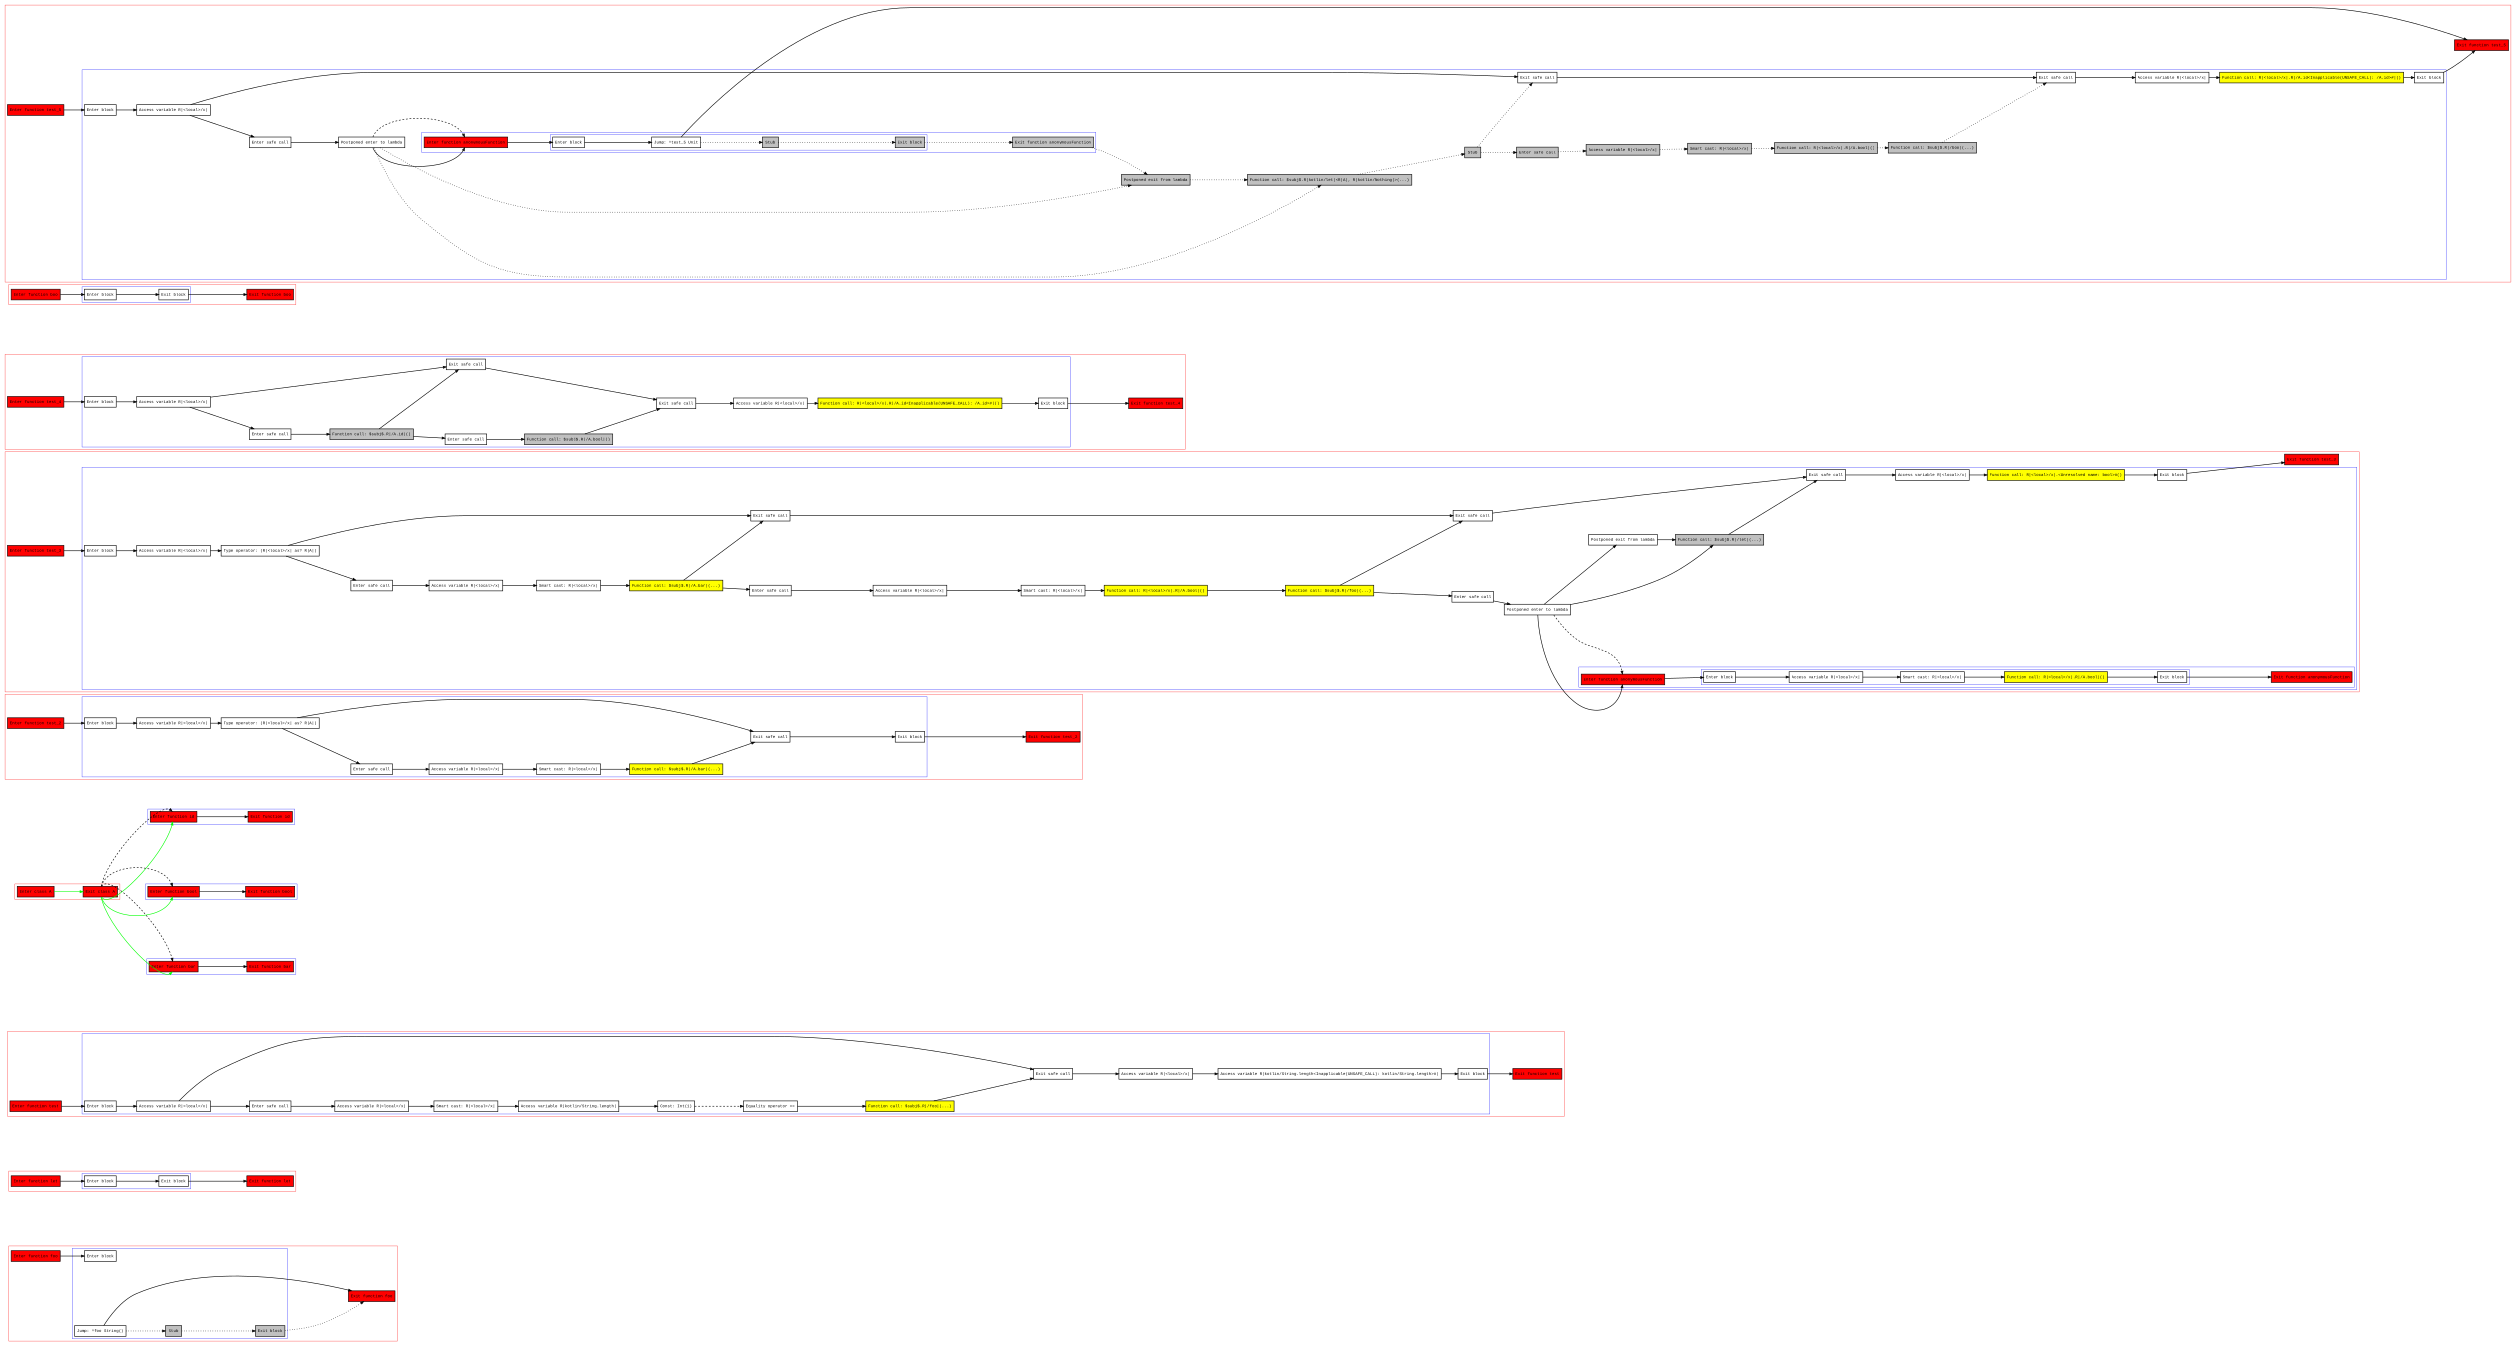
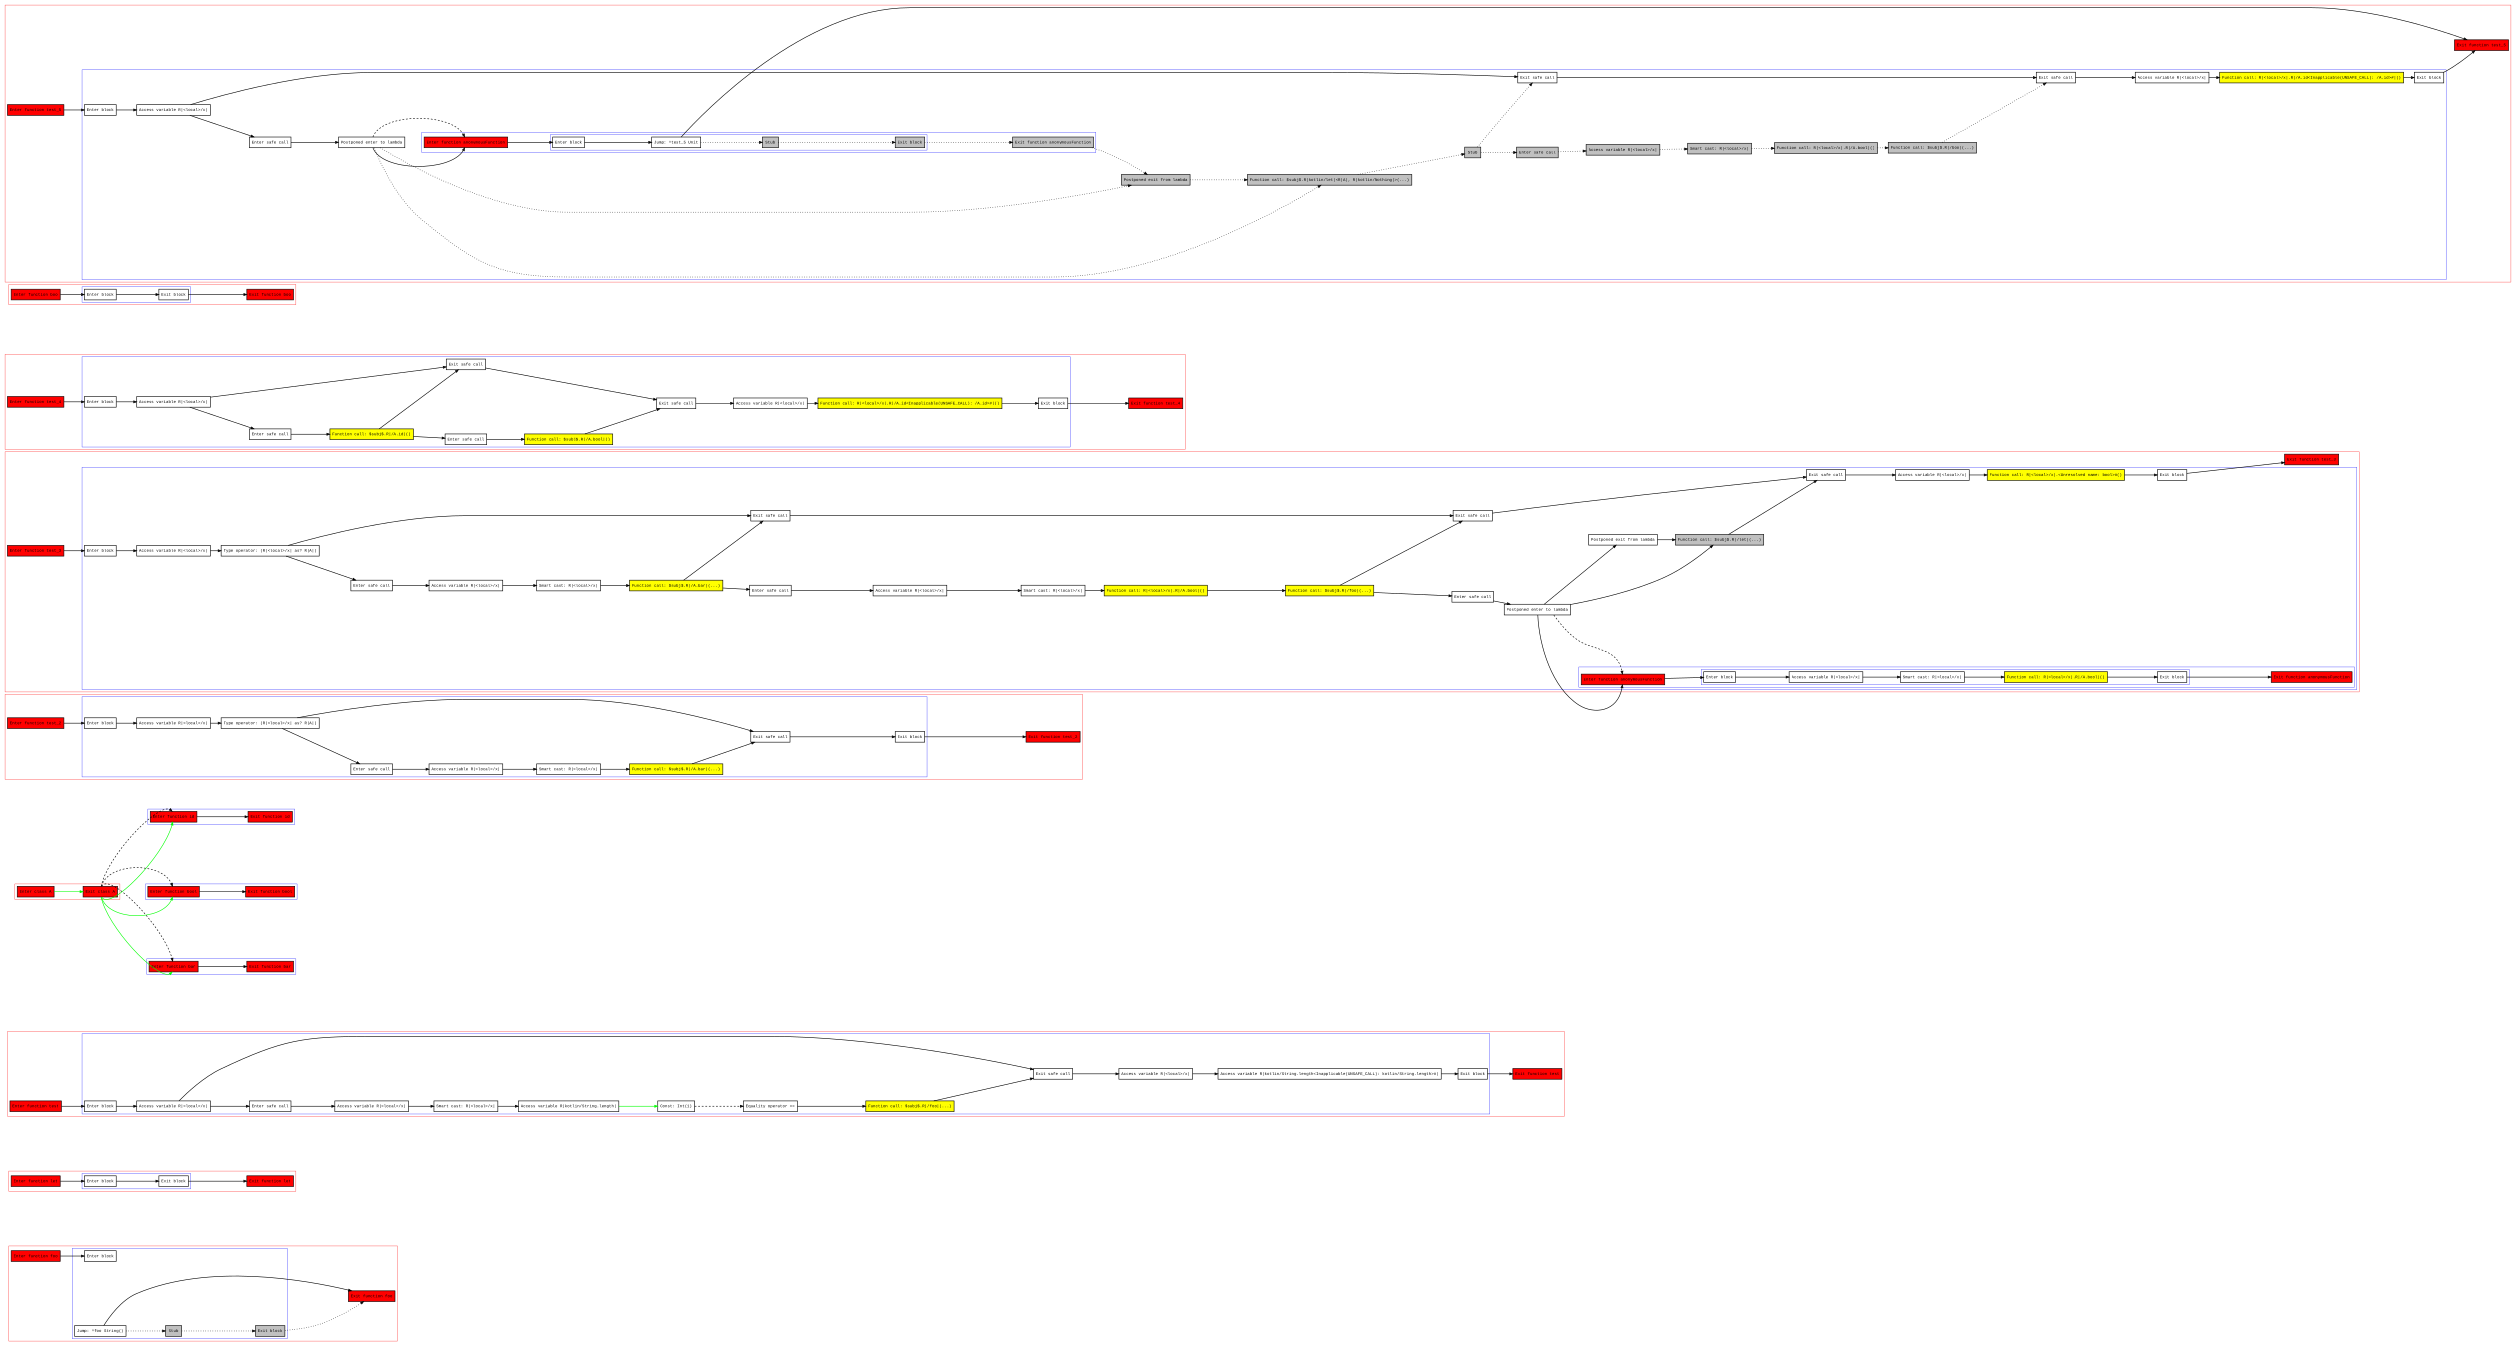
node "Function call: $subj$.R|/A.id|()": fillcolor gray -> yellow
node "Function call: $subj$.R|/A.bool|()": fillcolor gray -> yellow
edge "Access variable R|kotlin/String.length|" -> "Const: Int(1)": color black -> green
